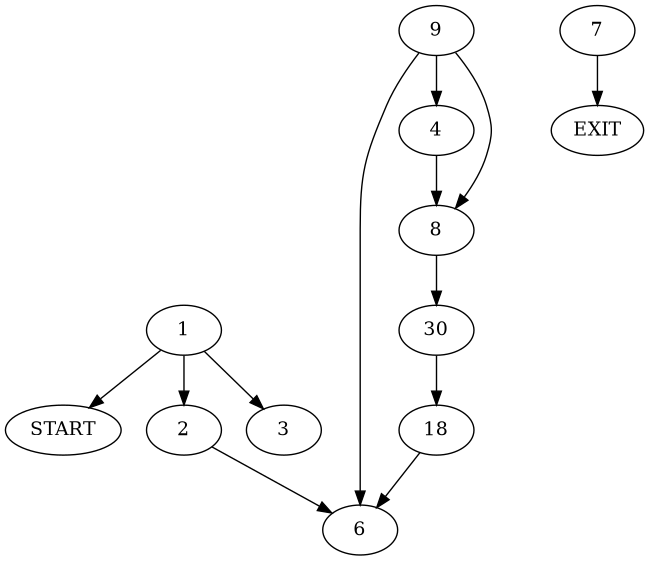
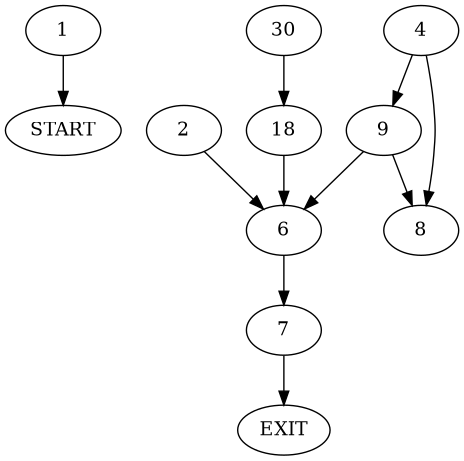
edge "9" -> "4": reversed
edge "6" -> "7": added
edge "8" -> "30": removed
edge "1" -> "2": removed
node "3": removed
